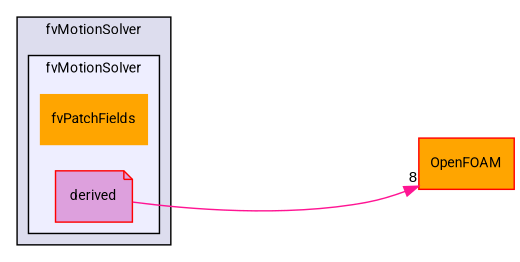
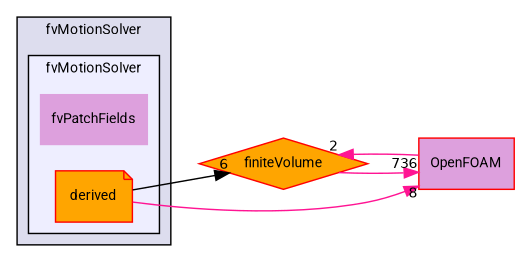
node "fvPatchFields": fillcolor orange -> plum
node "finiteVolume": added
node "OpenFOAM": fillcolor orange -> plum
node "derived": fillcolor plum -> orange
